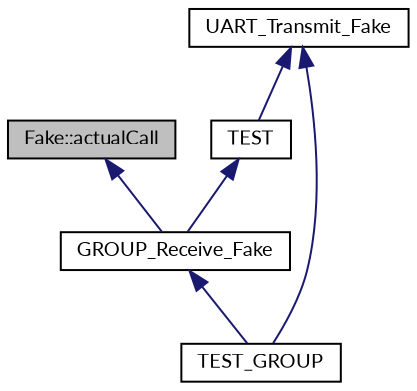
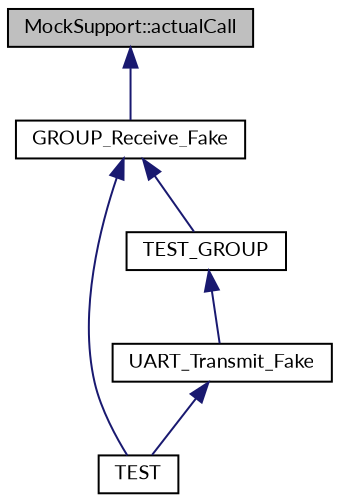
node "Fake::actualCall": label "Fake::actualCall" -> "MockSupport::actualCall"
edge "GROUP_Receive_Fake" -> "TEST": reversed
edge "TEST_GROUP" -> "UART_Transmit_Fake": reversed
